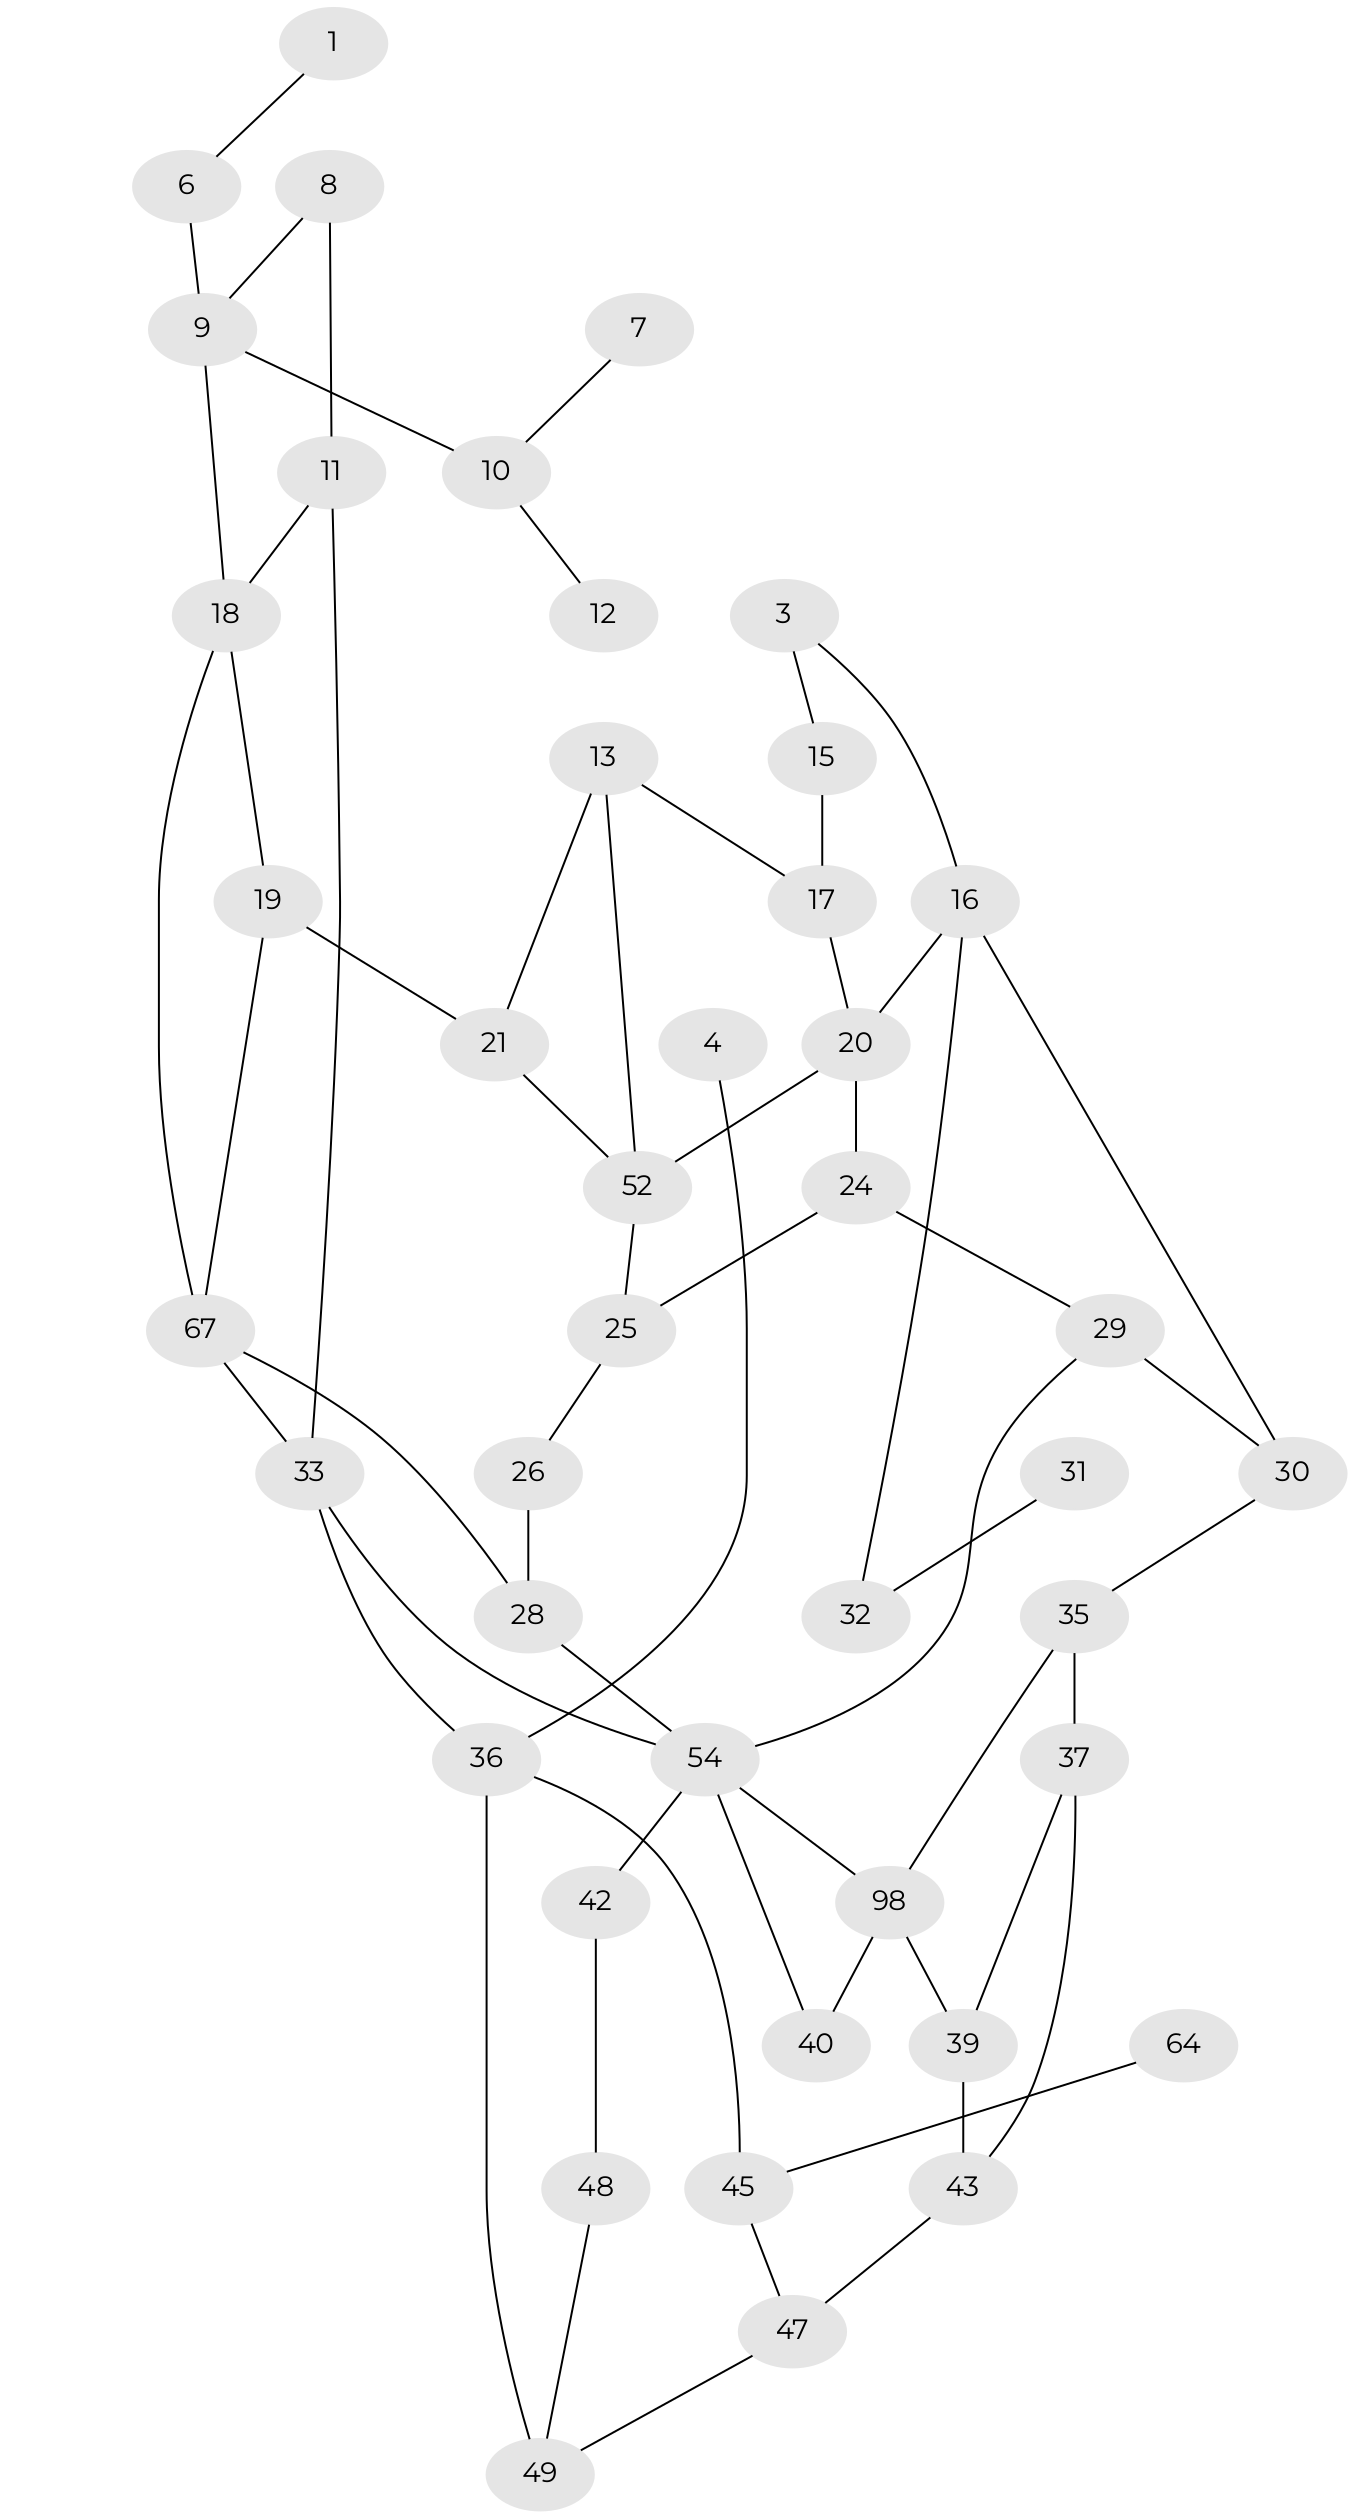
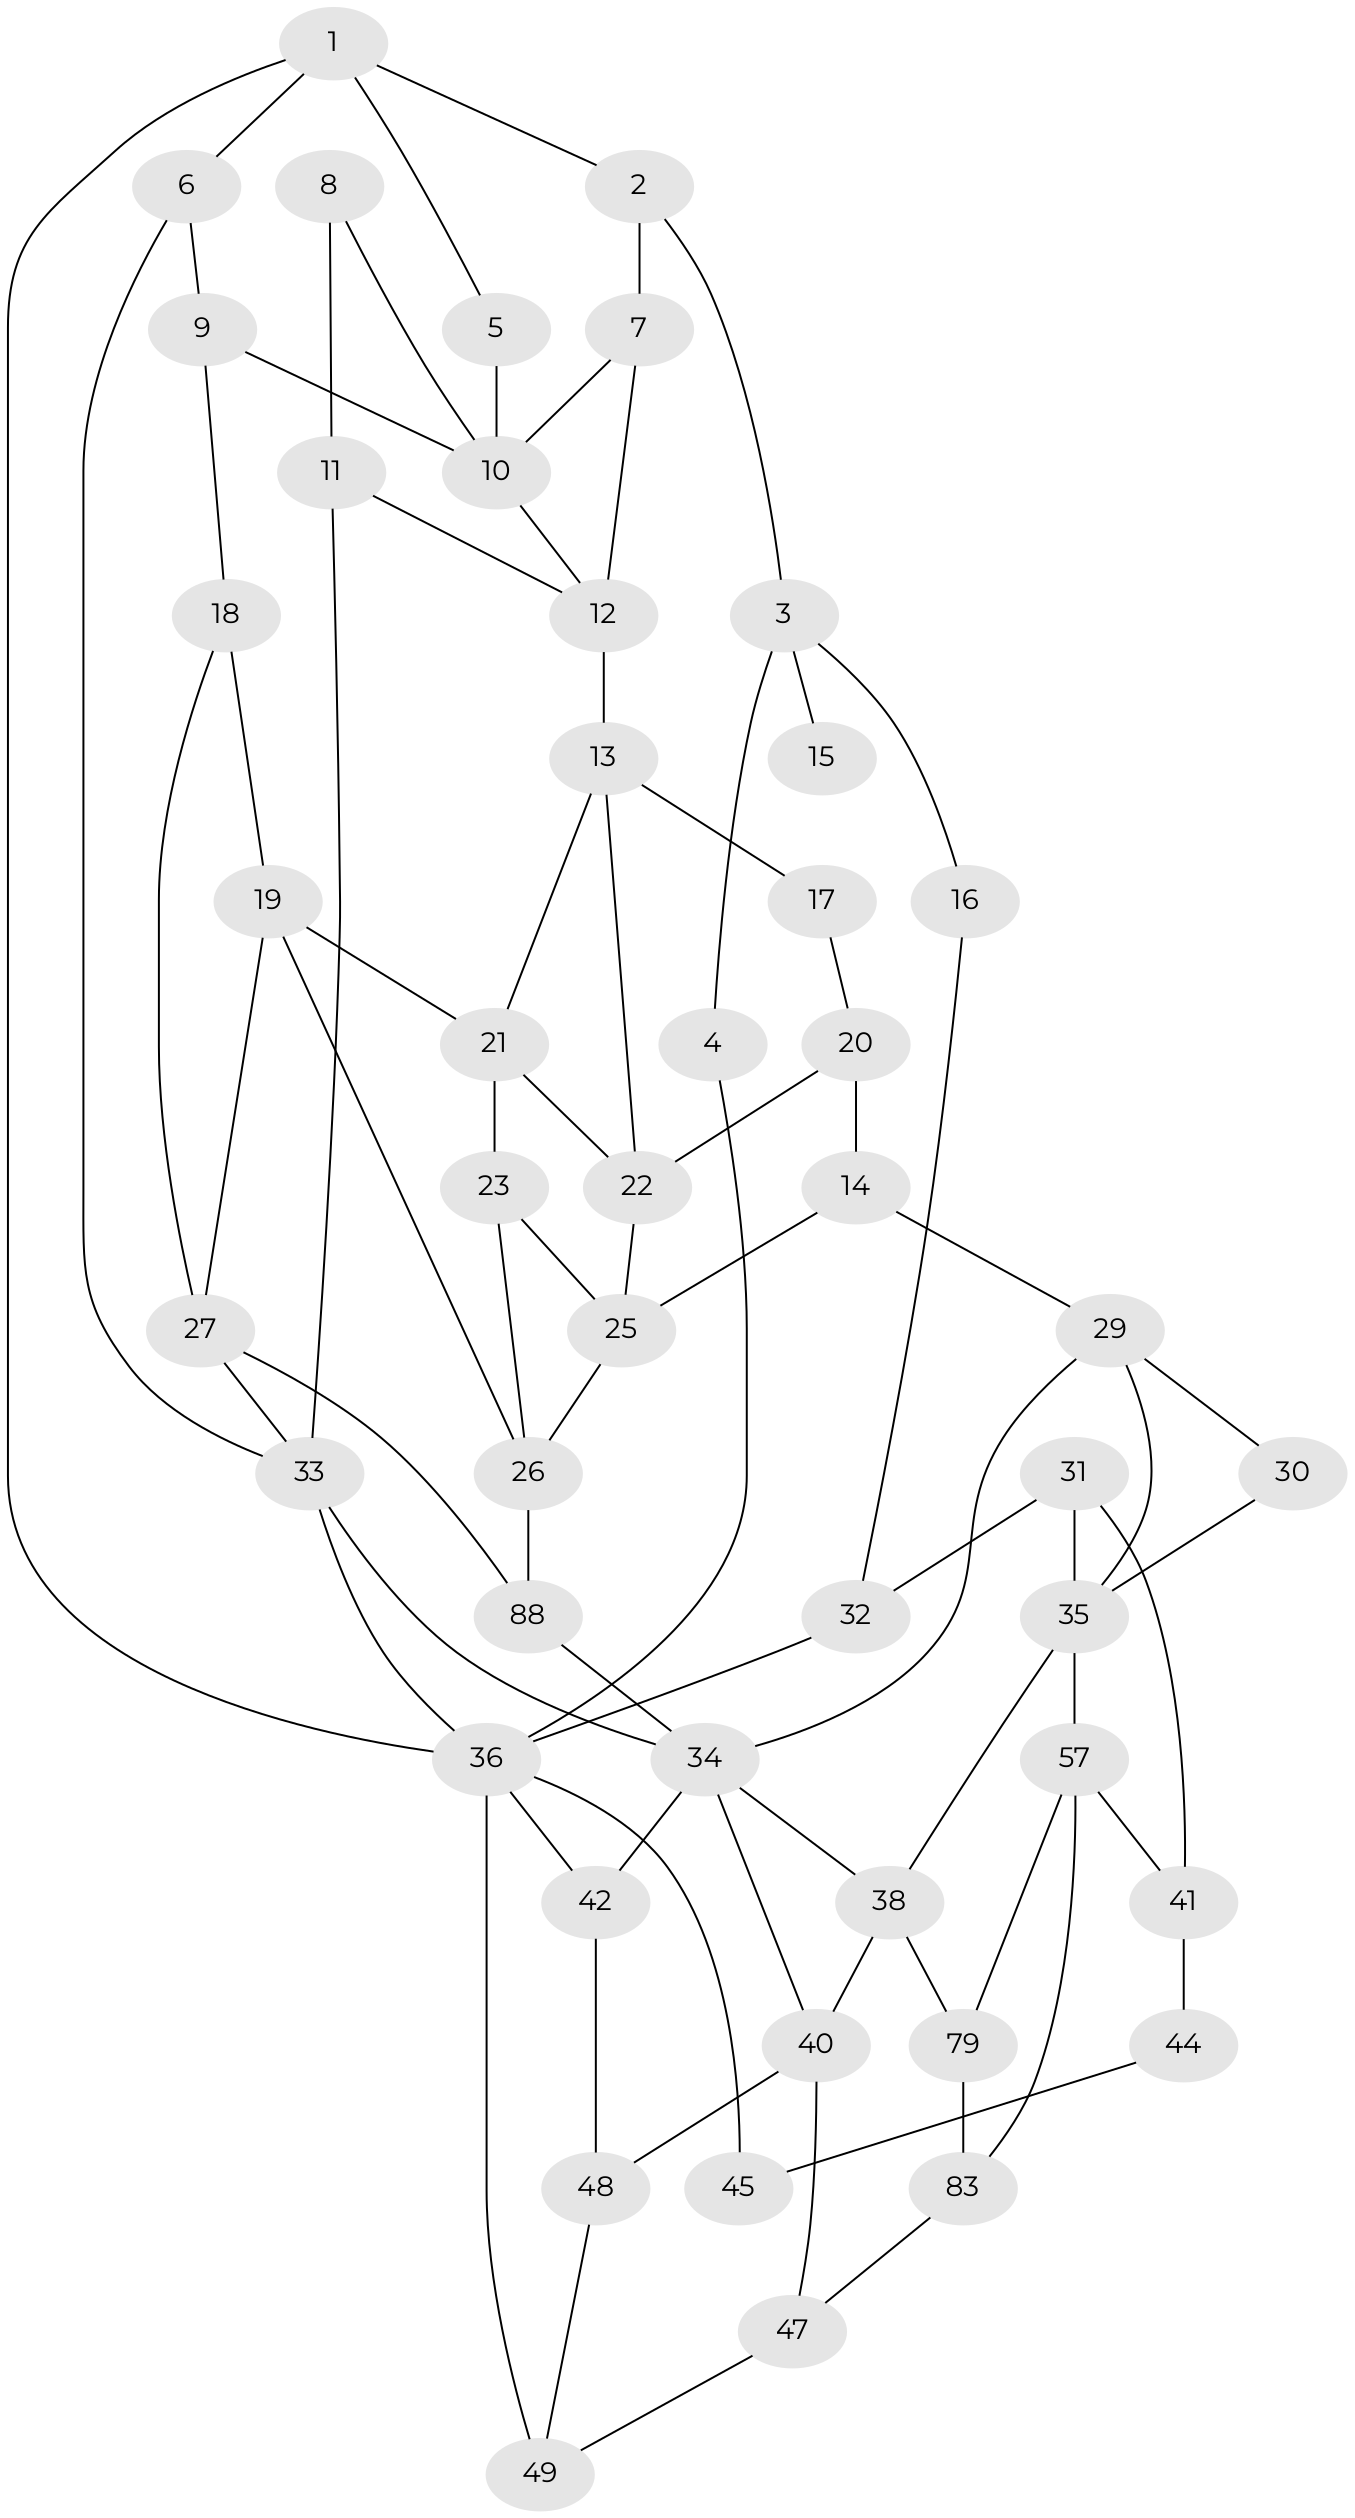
node "2": added
edge "8" -- "9": now "8" -- "10"
node "5": added
edge "7" -- "12": added
edge "11" -- "18": now "11" -- "12"
edge "12" -- "13": added
edge "3" -- "4": added
edge "15" -- "17": removed
edge "6" -- "33": added
edge "1" -- "36": added
edge "16" -- "20": removed
edge "19" -- "26": added
node "23": added
node "52": label "52" -> "22"
node "24": label "24" -> "14"
edge "16" -- "30": removed
node "67": label "67" -> "27"
edge "29" -- "35": added
edge "31" -- "35": added
node "28": label "28" -> "88"
edge "32" -- "36": added
node "54": label "54" -> "34"
node "37": label "37" -> "57"
edge "36" -- "42": added
node "98": label "98" -> "38"
node "41": added
node "39": label "39" -> "79"
node "64": label "64" -> "44"
edge "40" -- "48": added
node "43": label "43" -> "83"
edge "45" -- "47": now "40" -- "47"
